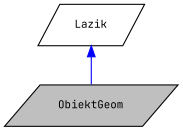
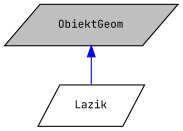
edge "ObiektGeom" -> "Lazik": reversed
